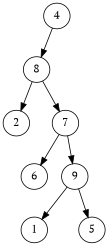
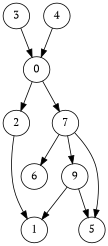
node "3": added
node "8": label "8" -> "0"
edge "7" -> "5": added
edge "2" -> "1": added
